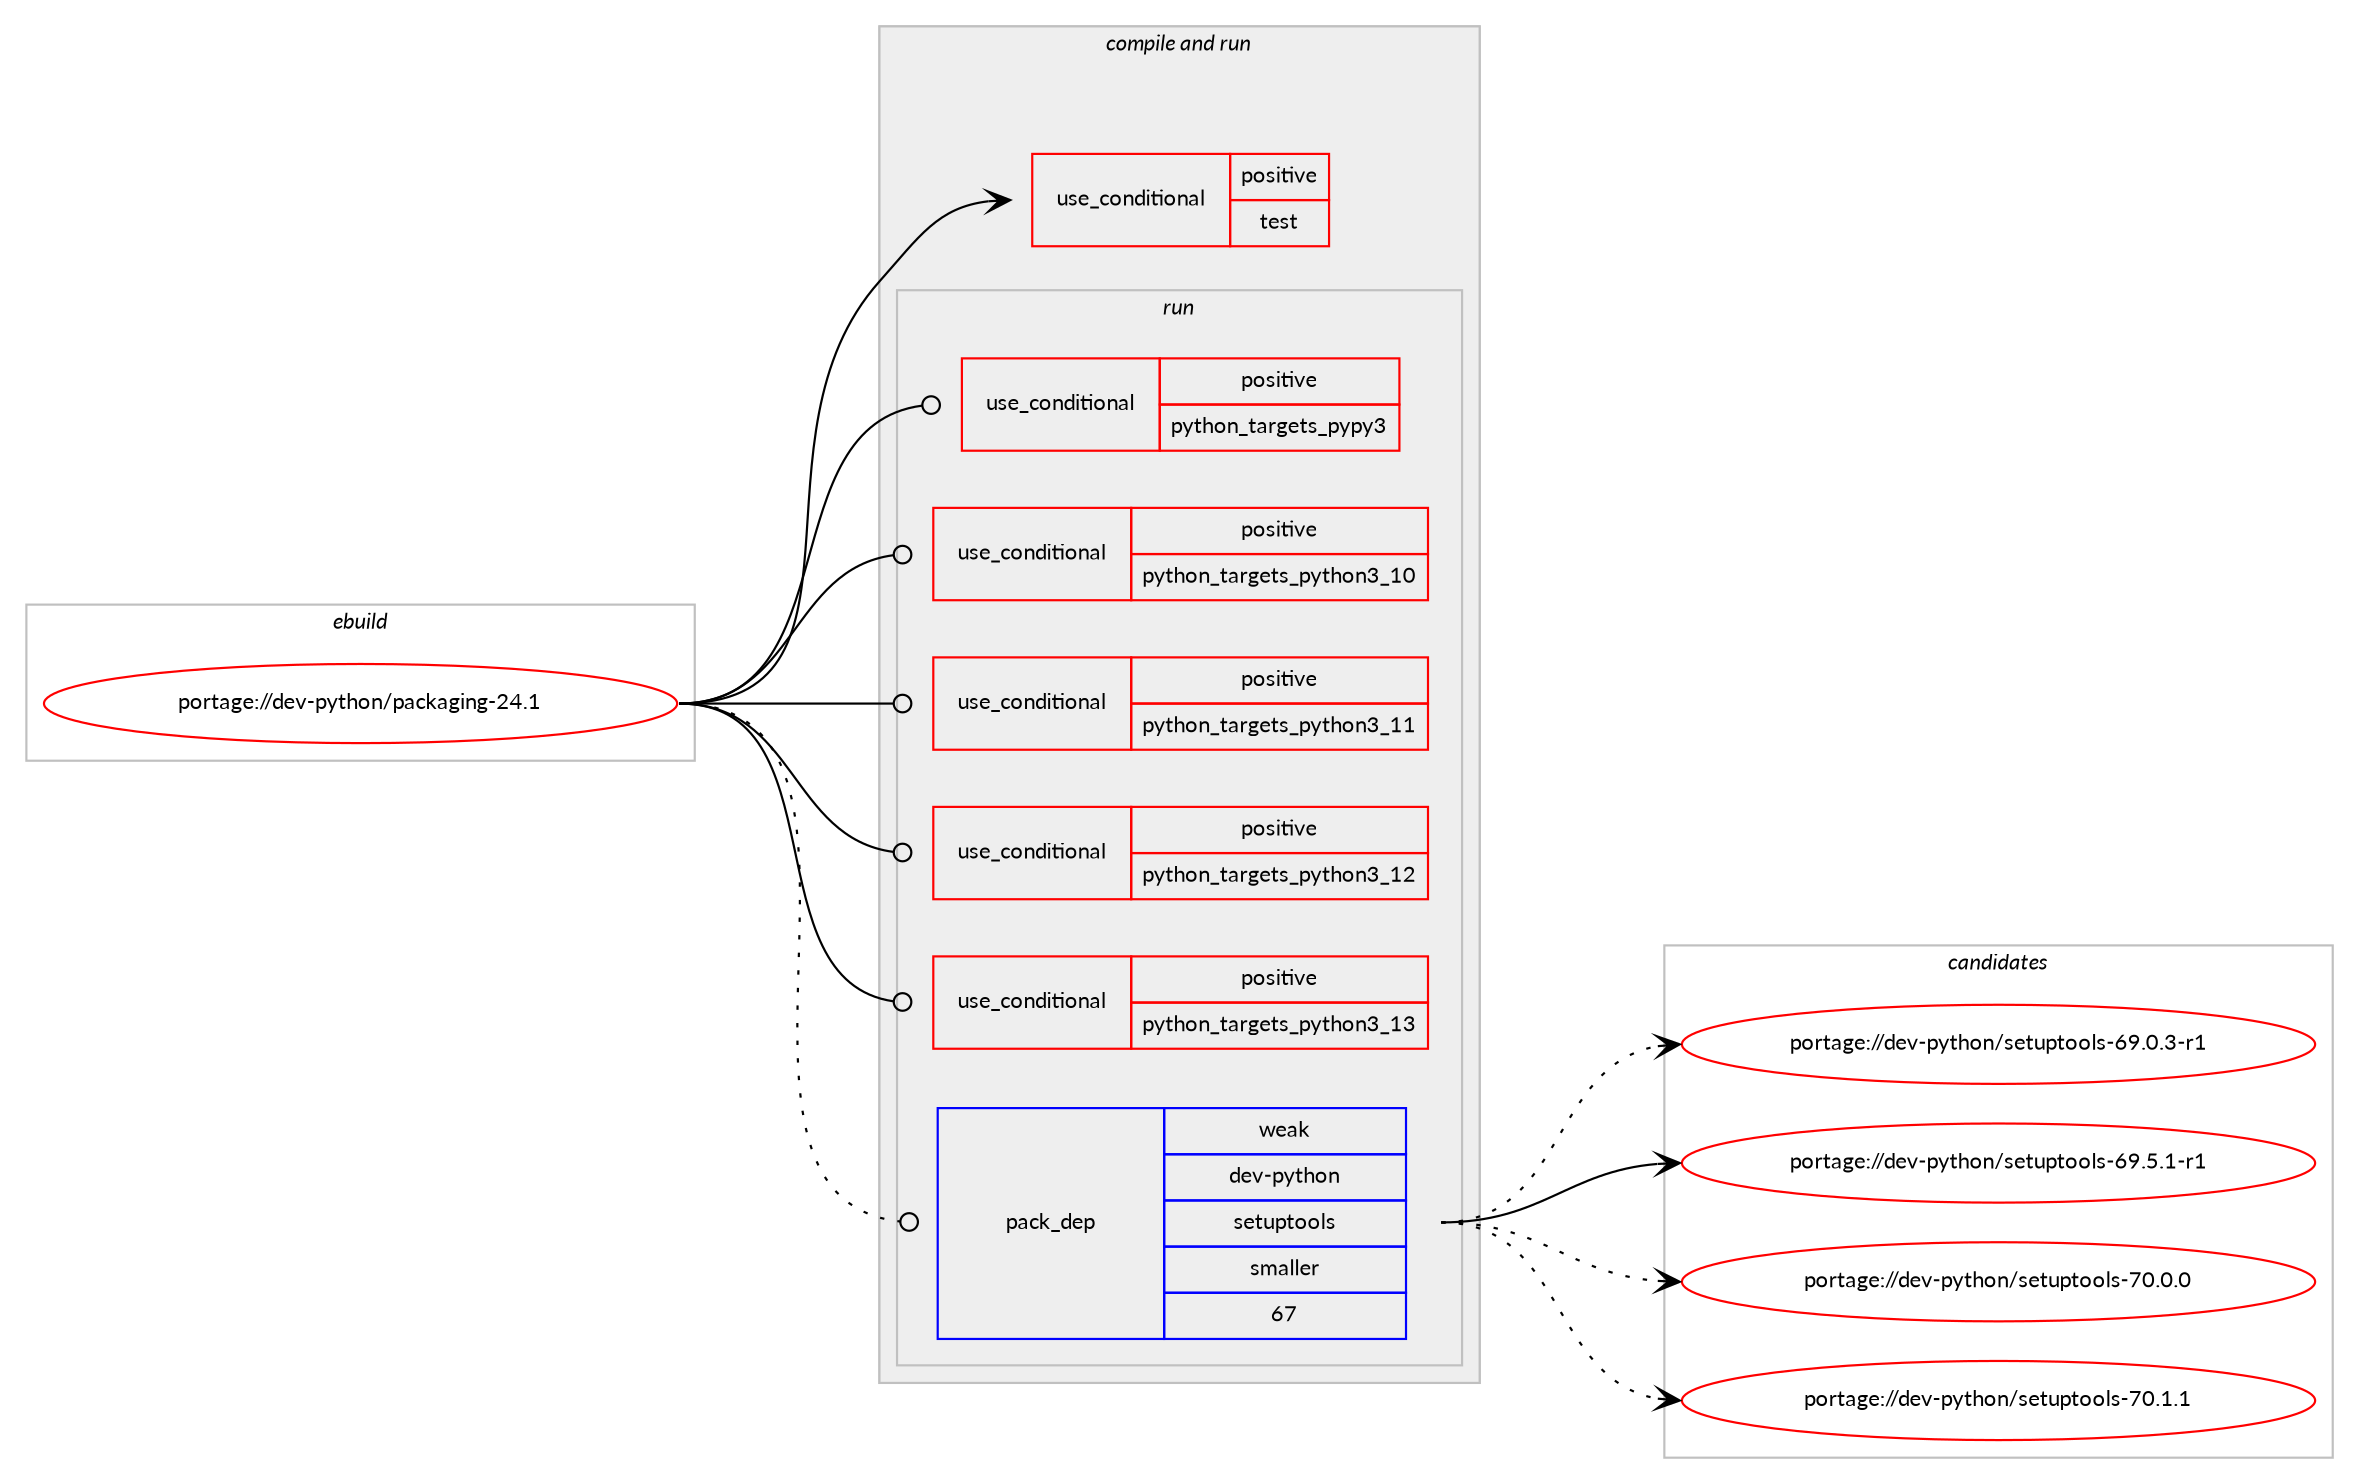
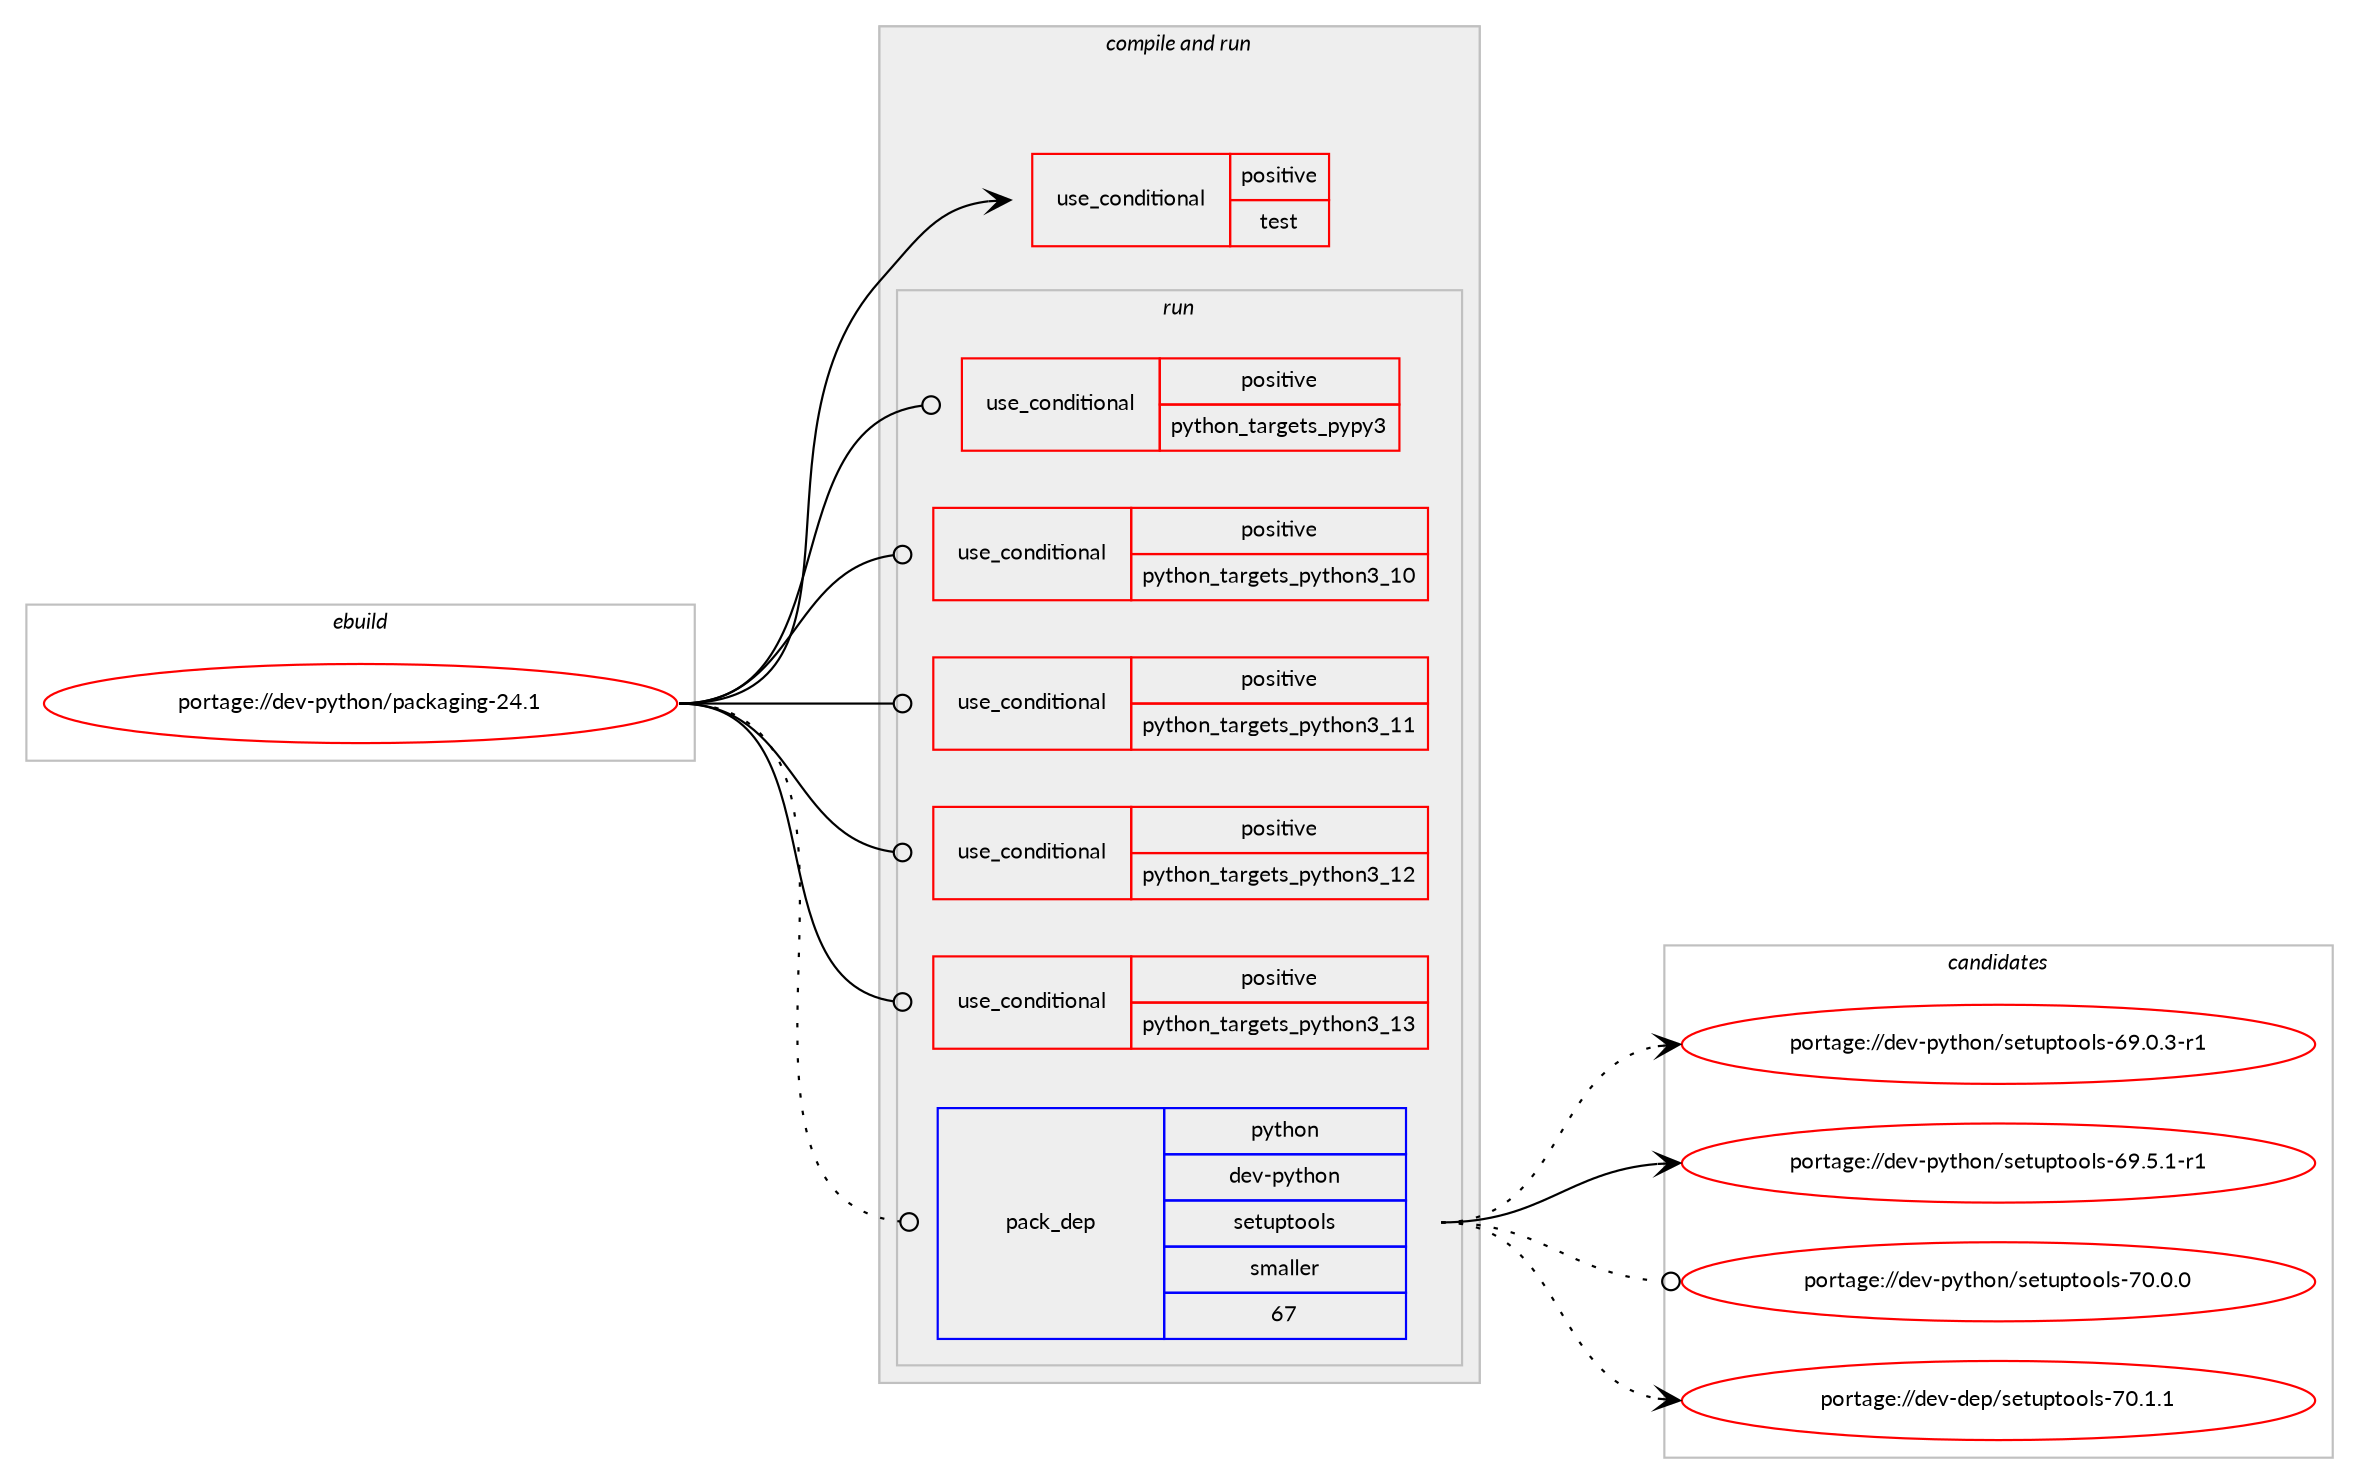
node "pack_dep": text "weak" -> "python"
edge "pack_dep" -> "portage://dev-python/setuptools-70.0.0": arrowhead vee -> odot
node "portage://dev-python/setuptools-70.1.1": label "portage://dev-python/setuptools-70.1.1" -> "portage://dev-dep/setuptools-70.1.1"
